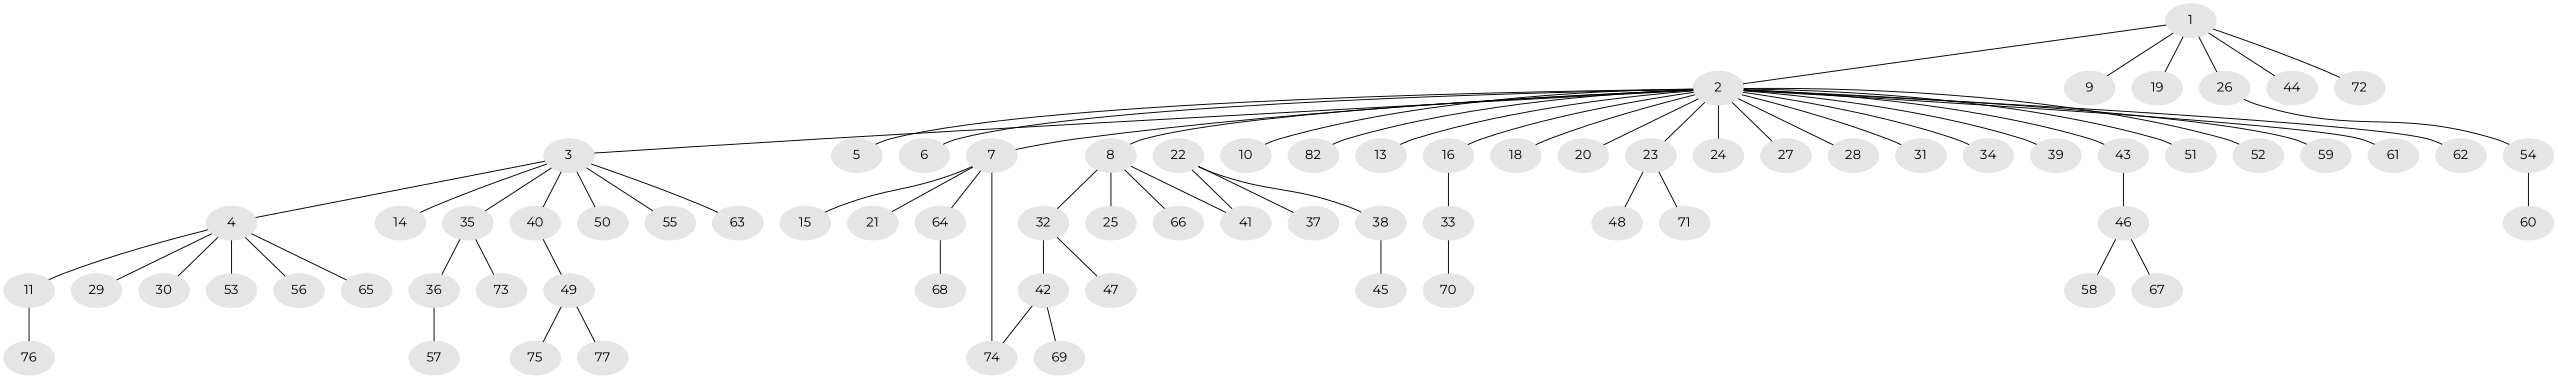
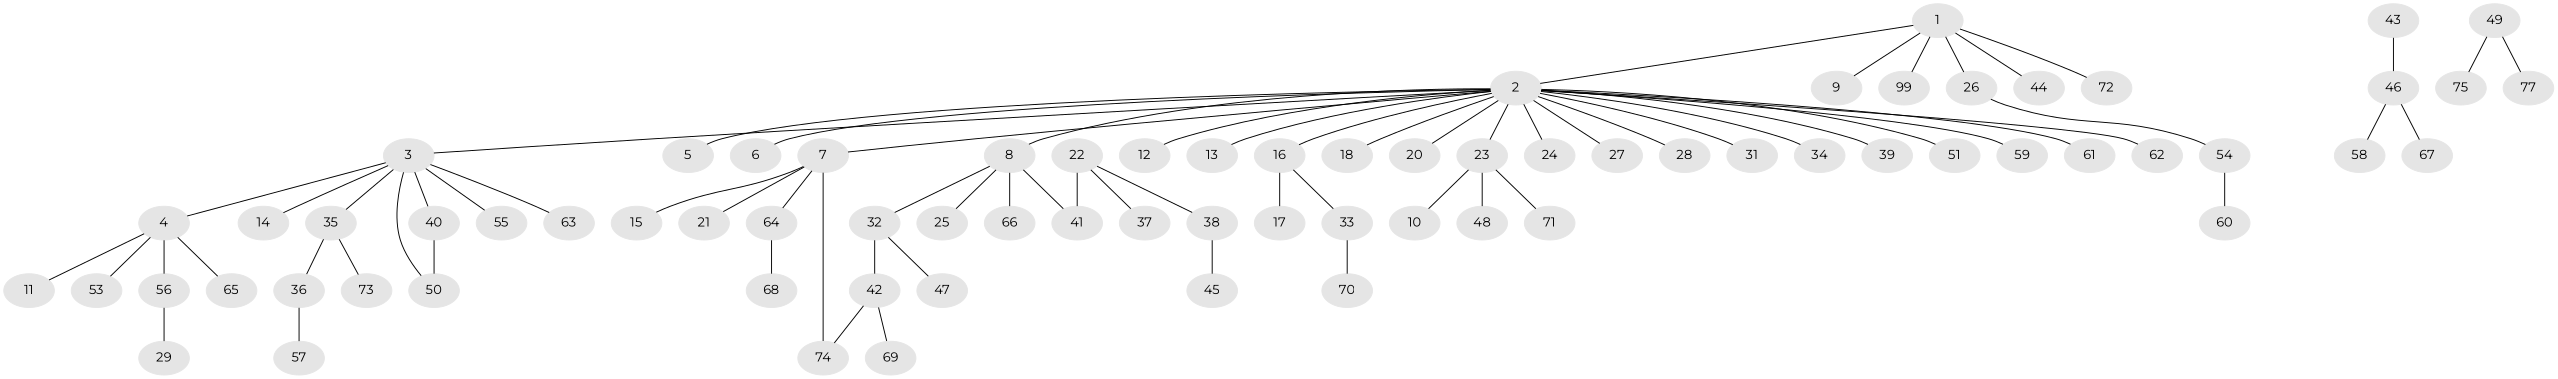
node "19": label "19" -> "99"
edge "2" -- "43": removed
edge "2" -- "10": now "23" -- "10"
node "82": label "82" -> "12"
node "52": removed
node "17": added
edge "4" -- "29": now "56" -- "29"
edge "40" -- "49": now "40" -- "50"
node "30": removed
node "76": removed
